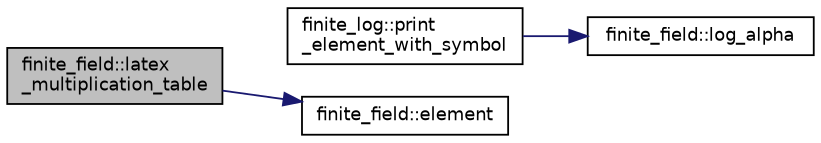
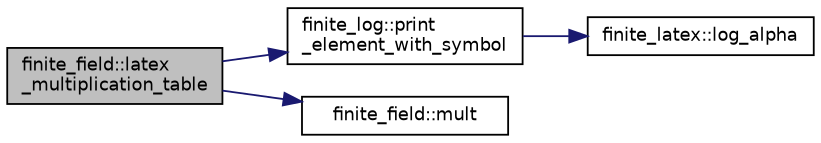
node "finite_field::log_alpha": label "finite_field::log_alpha" -> "finite_latex::log_alpha"
edge "finite_field::latex _multiplication_table" -> "finite_log::print _element_with_symbol": added
node "finite_field::element": label "finite_field::element" -> "finite_field::mult"
